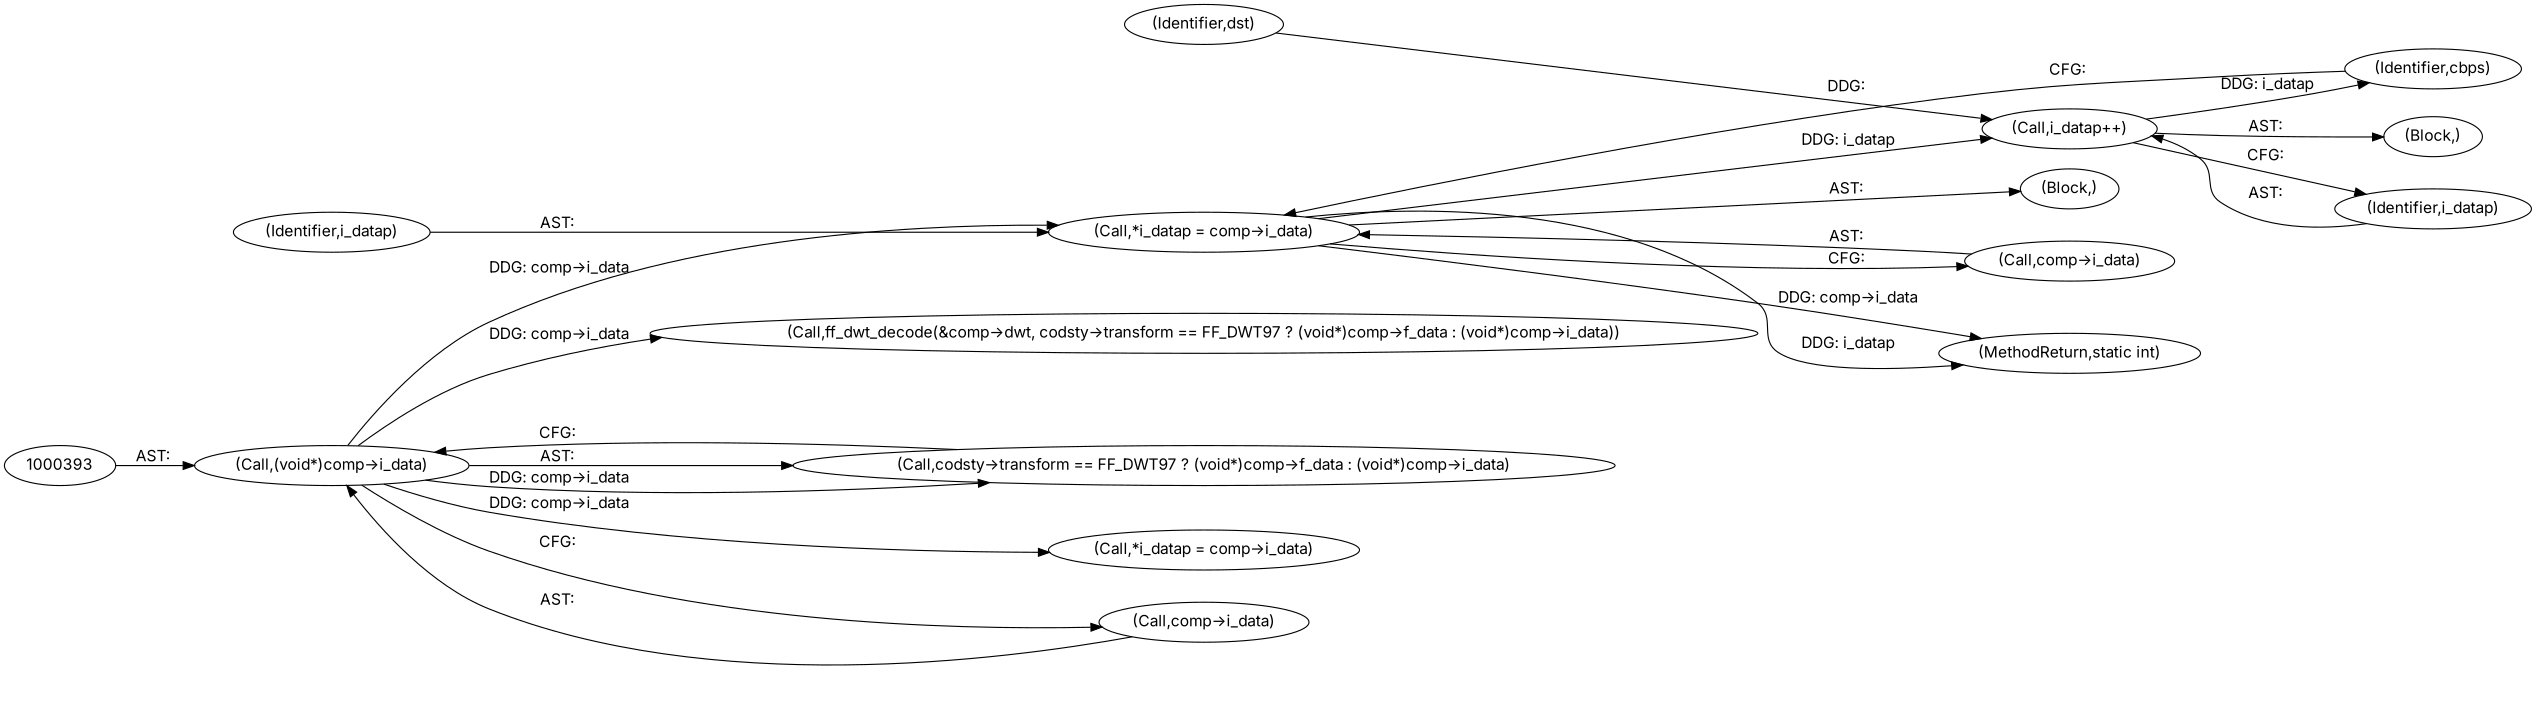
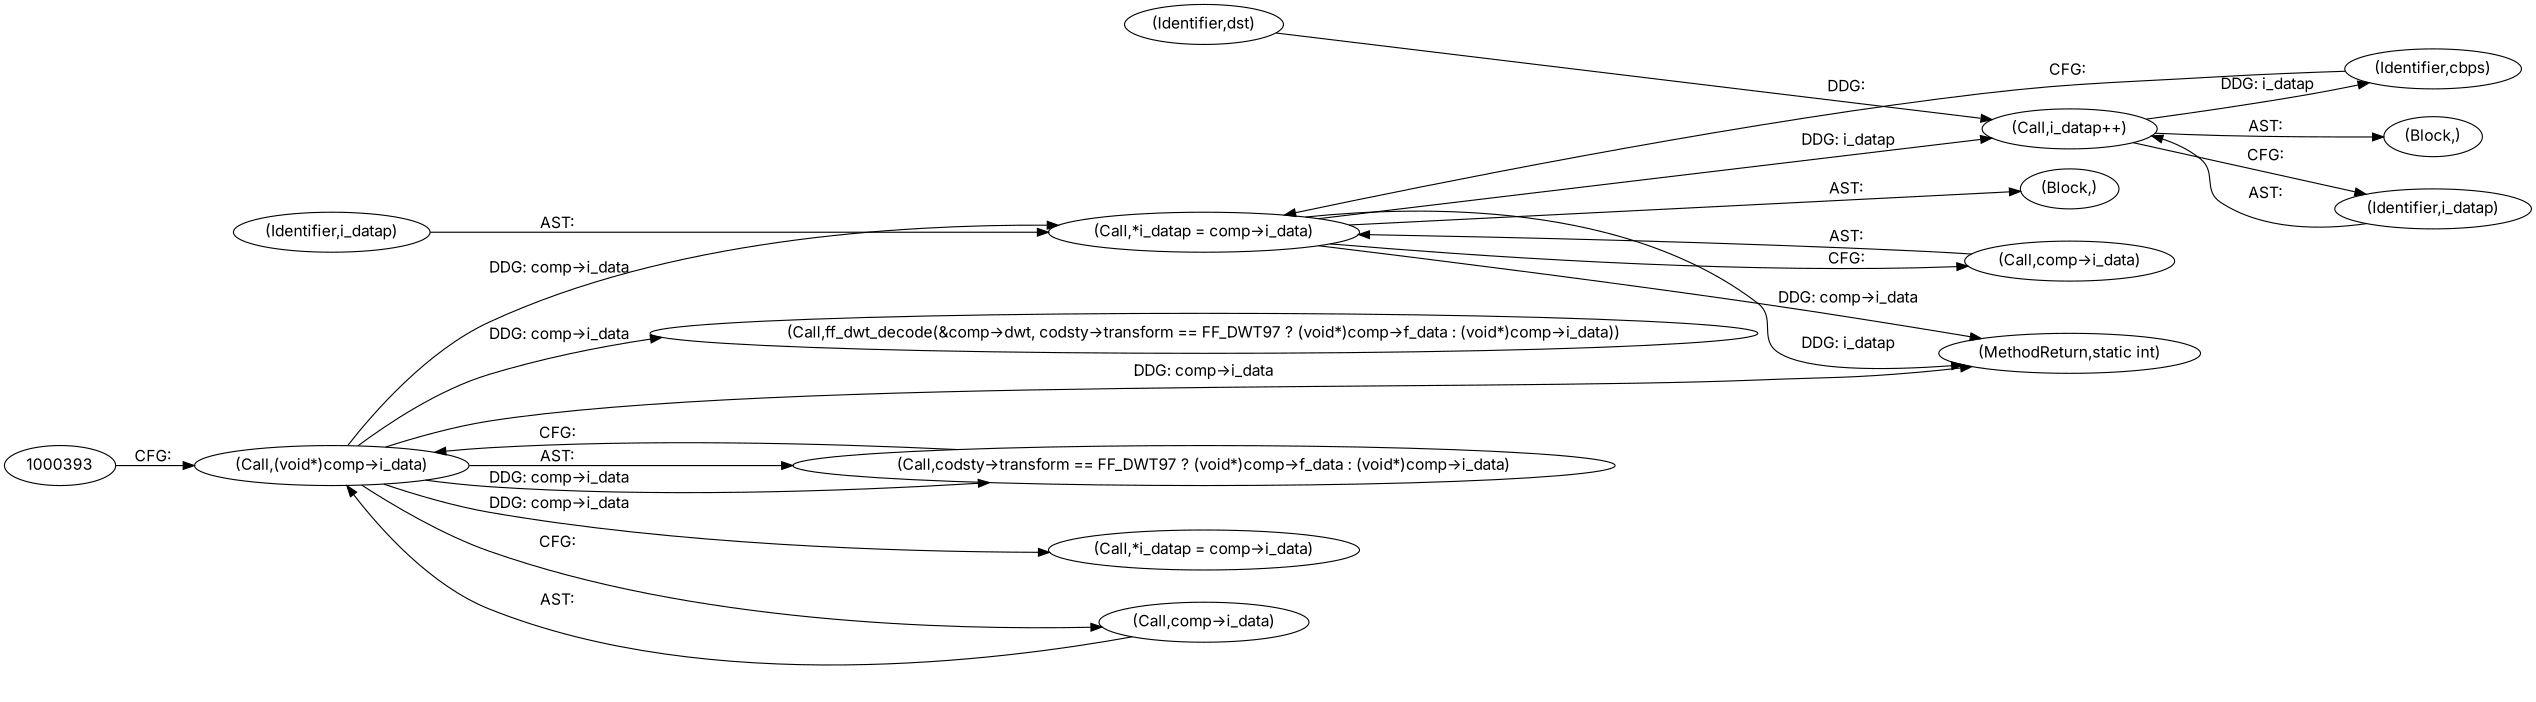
edge "(Call,(void*)comp->i_data)" -> "(MethodReturn,static int)": added, label "DDG: comp->i_data"
edge "1000393" -> "(Call,(void*)comp->i_data)": label "AST: " -> "CFG: "
